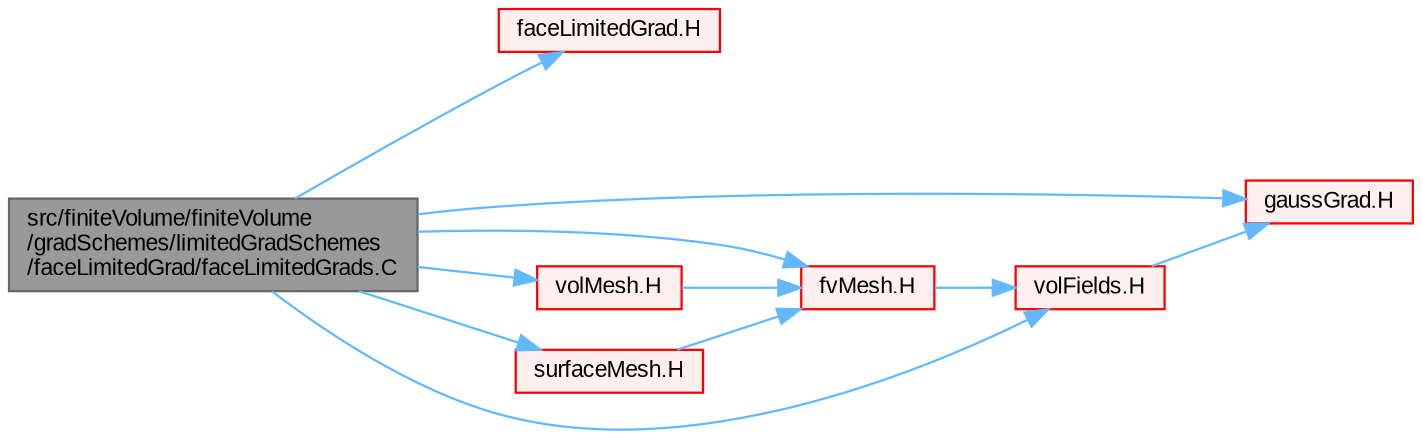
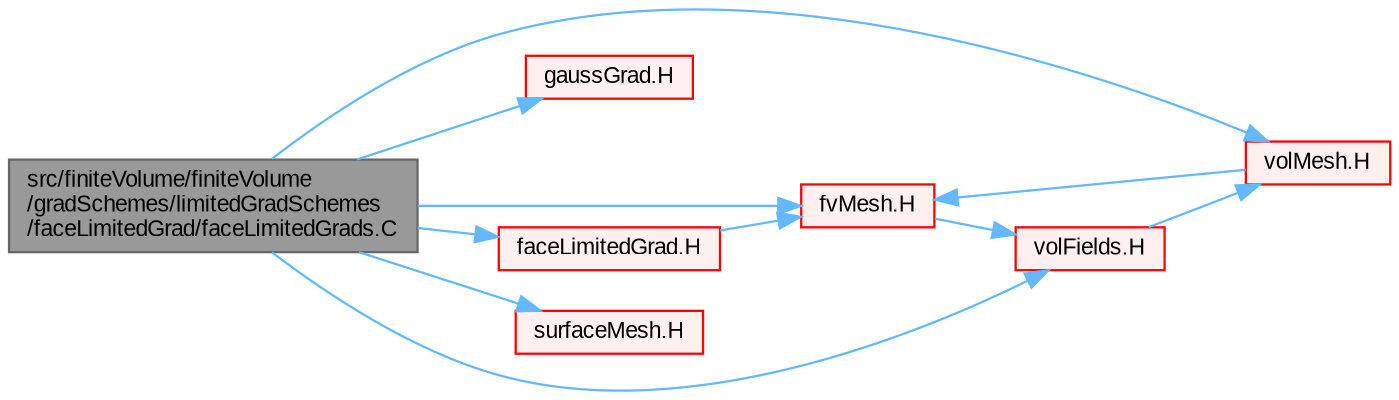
edge "volFields.H" -> "gaussGrad.H": now "volFields.H" -> "volMesh.H"
edge "surfaceMesh.H" -> "fvMesh.H": now "faceLimitedGrad.H" -> "fvMesh.H"
